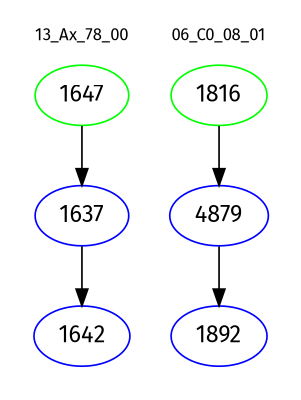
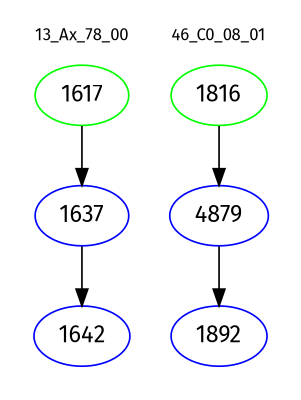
cluster "06_C0_08_01": label "06_C0_08_01" -> "46_C0_08_01"
node "1647": label "1647" -> "1617"
